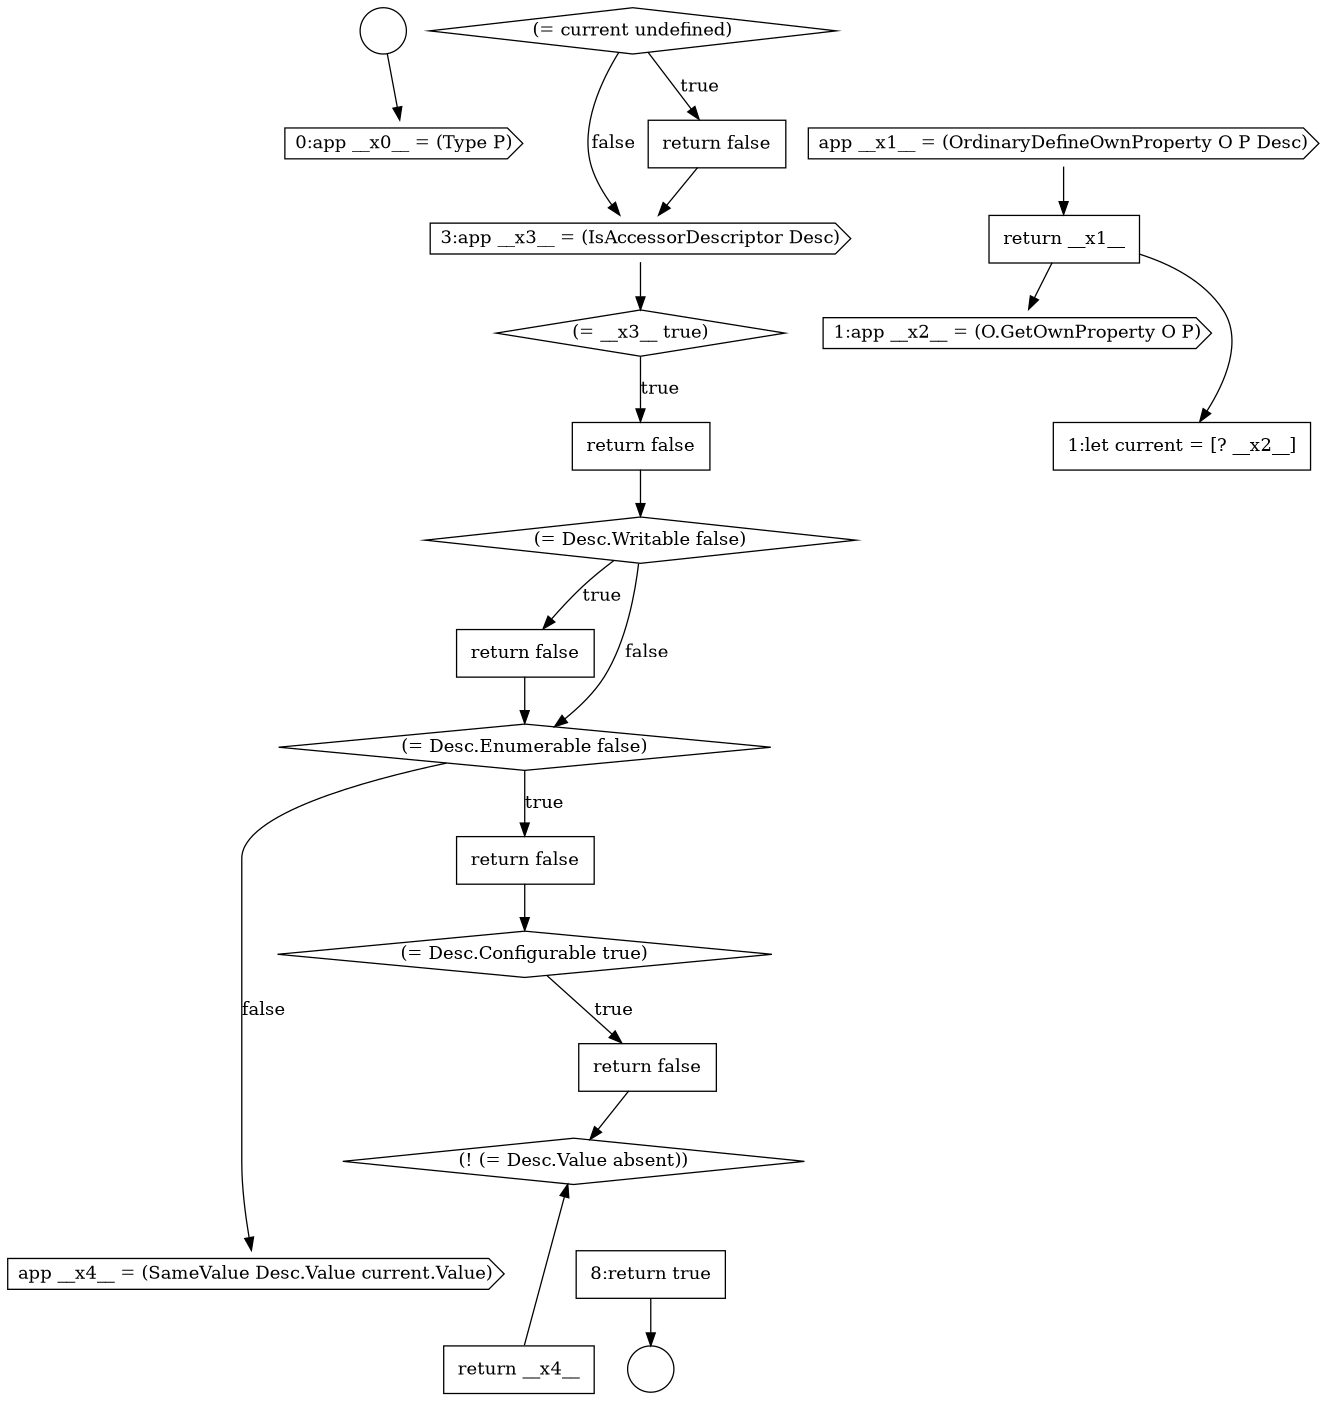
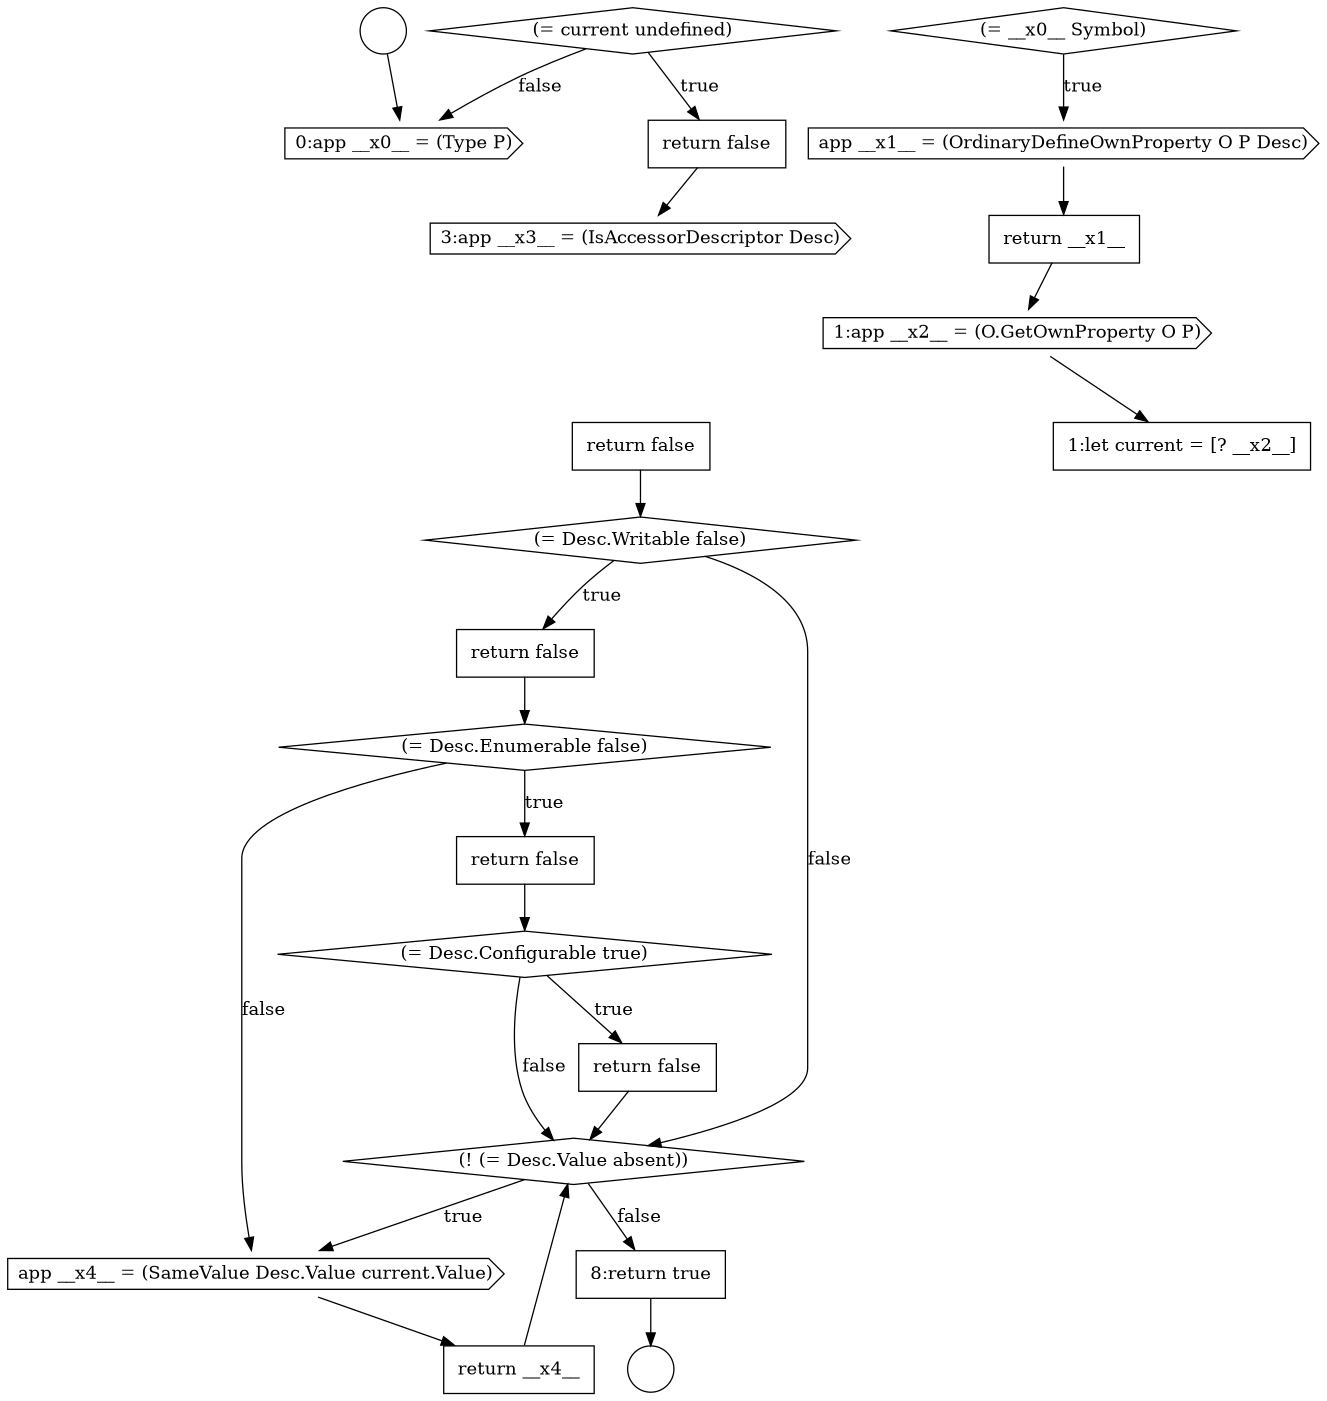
node "(= __x0__ Symbol)": added
edge "(= current undefined)" -> "3:app __x3__ = (IsAccessorDescriptor Desc)": now "(= current undefined)" -> "0:app __x0__ = (Type P)"
edge "return __x1__" -> "1:let current = [? __x2__]": now "1:app __x2__ = (O.GetOwnProperty O P)" -> "1:let current = [? __x2__]"
node "(= __x3__ true)": removed
edge "(= Desc.Writable false)" -> "(= Desc.Enumerable false)": now "(= Desc.Writable false)" -> "(! (= Desc.Value absent))"
edge "(= Desc.Configurable true)" -> "(! (= Desc.Value absent))": added, label "false"
edge "(! (= Desc.Value absent))" -> "8:return true": added, label "false"
edge "(! (= Desc.Value absent))" -> "app __x4__ = (SameValue Desc.Value current.Value)": added, label "true"
edge "app __x4__ = (SameValue Desc.Value current.Value)" -> "return __x4__": added
